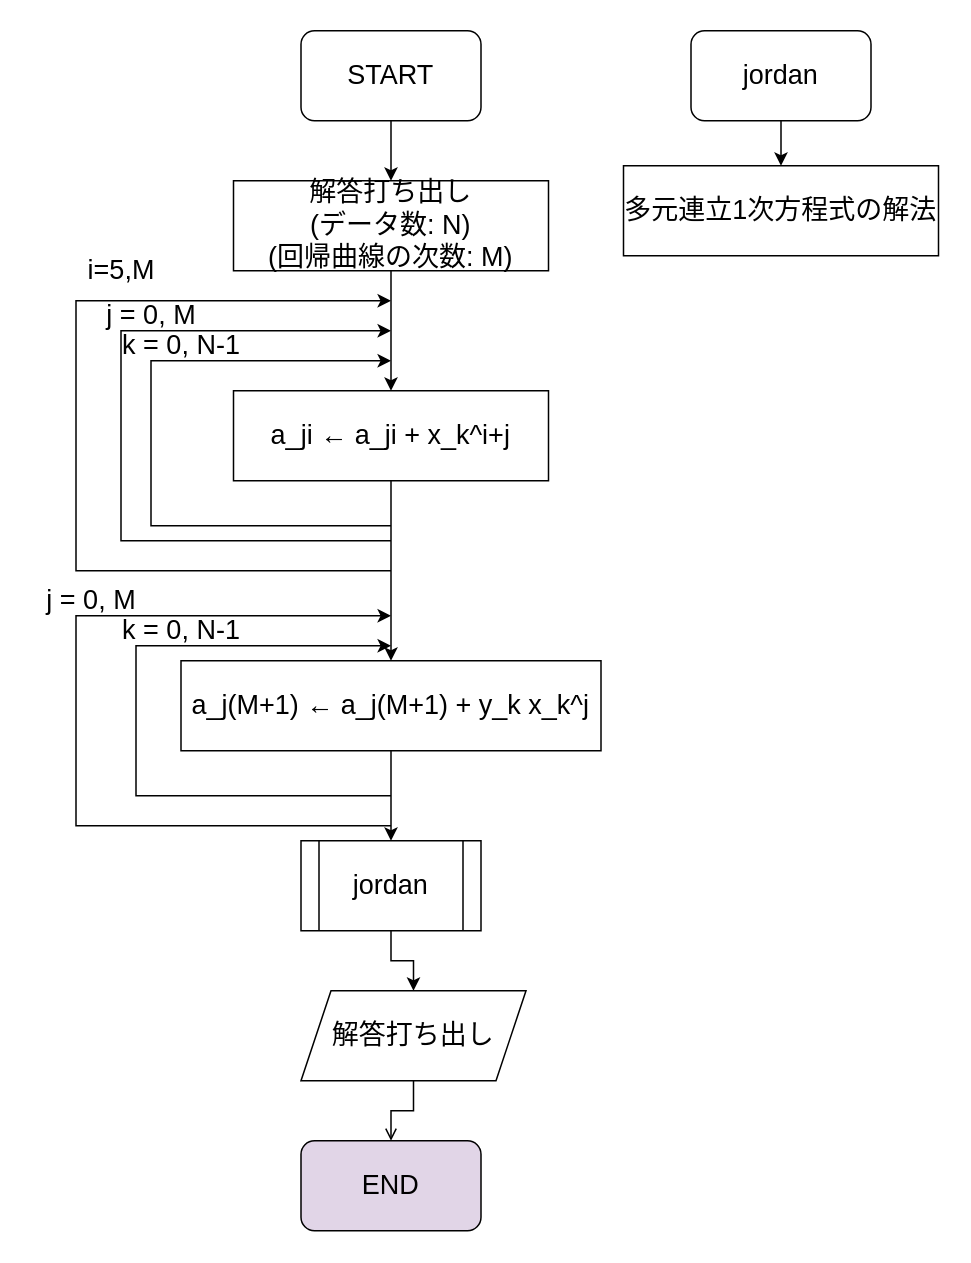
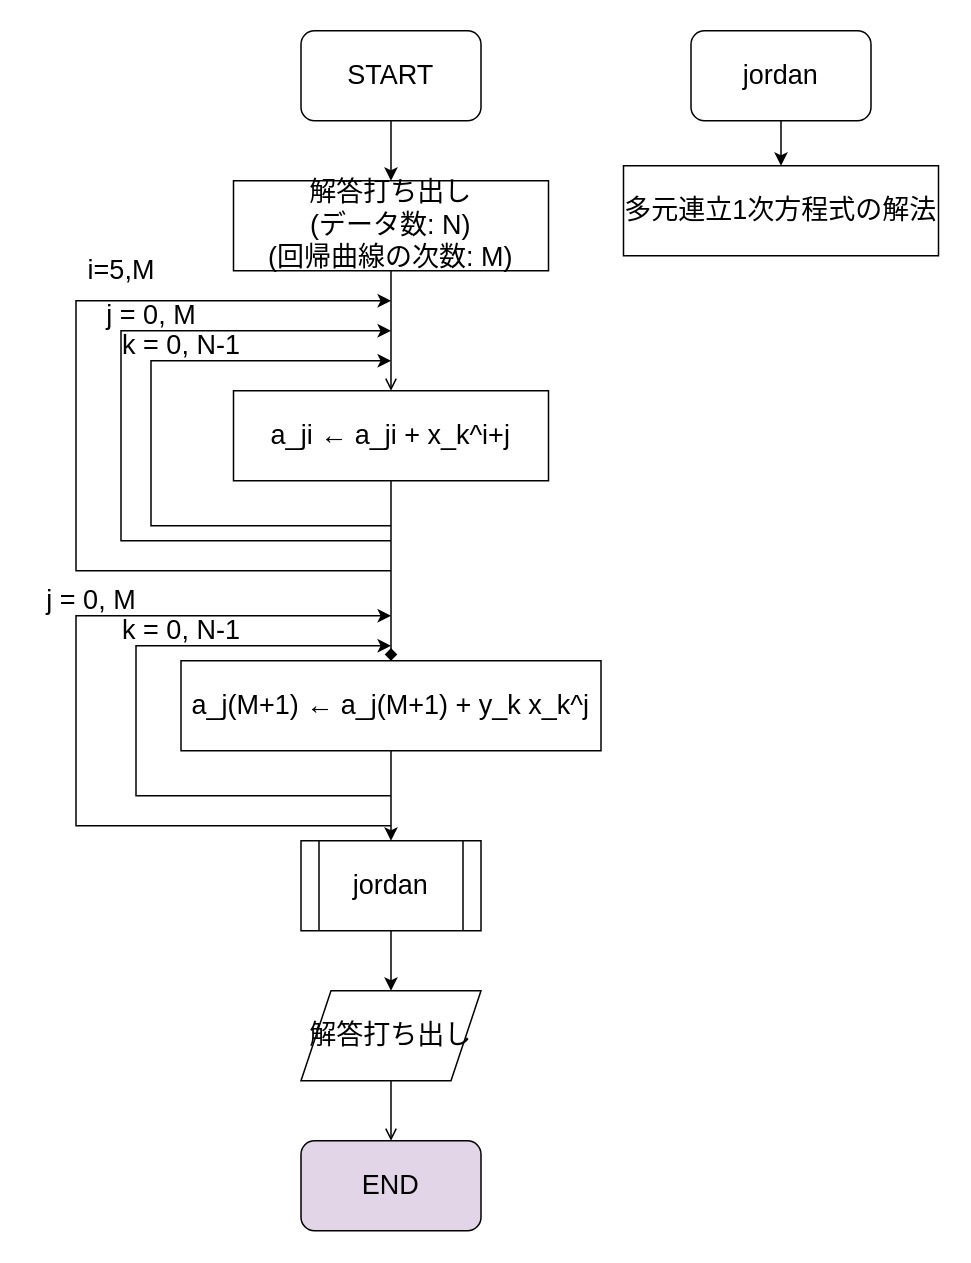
edge "解答打ち出し(データ数: N)(回帰曲線の次数: M)" -> "a_ji ← a_ji + x_k^i+j": arrowhead classic -> open
edge "a_ji ← a_ji + x_k^i+j" -> "a_j(M+1) ← a_j(M+1) + y_k x_k^j": arrowhead classic -> diamond
node "解答打ち出し": size 225x90 -> 180x90
